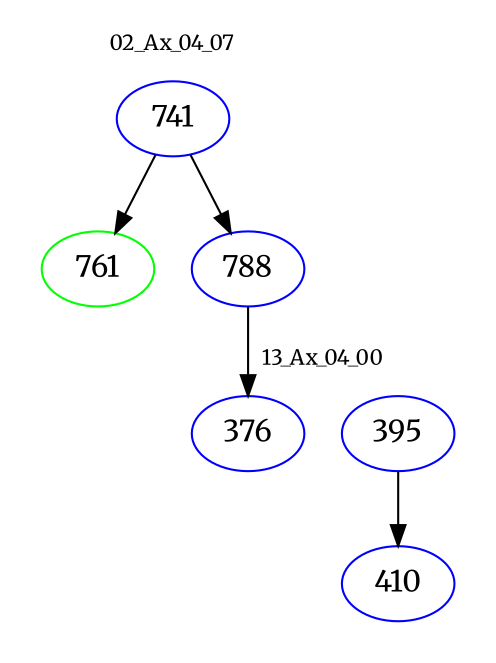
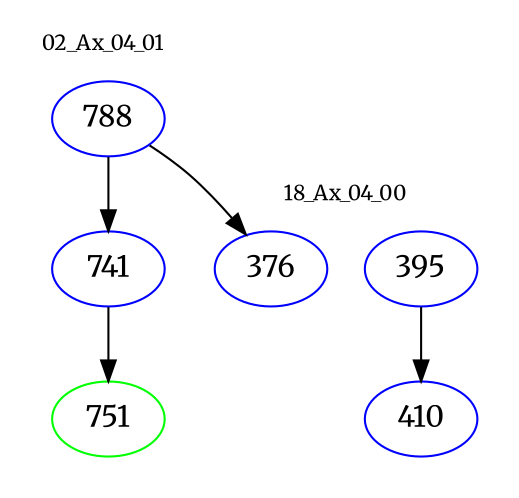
cluster "02_Ax_04_07": label "02_Ax_04_07" -> "02_Ax_04_01"
edge "741" -> "788": reversed
node "761": label "761" -> "751"
cluster "13_Ax_04_00": label "13_Ax_04_00" -> "18_Ax_04_00"
